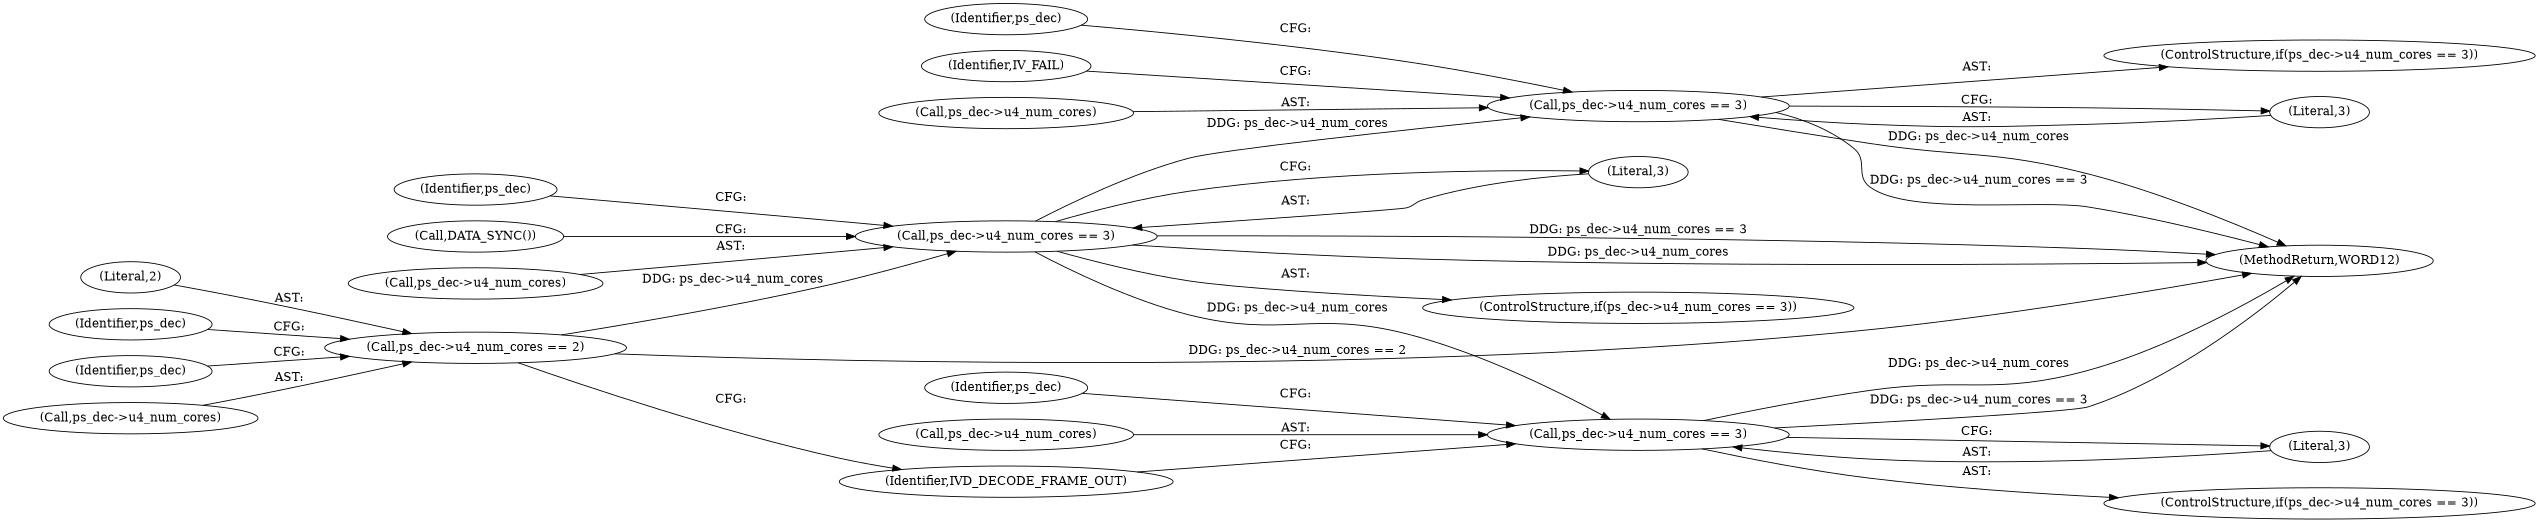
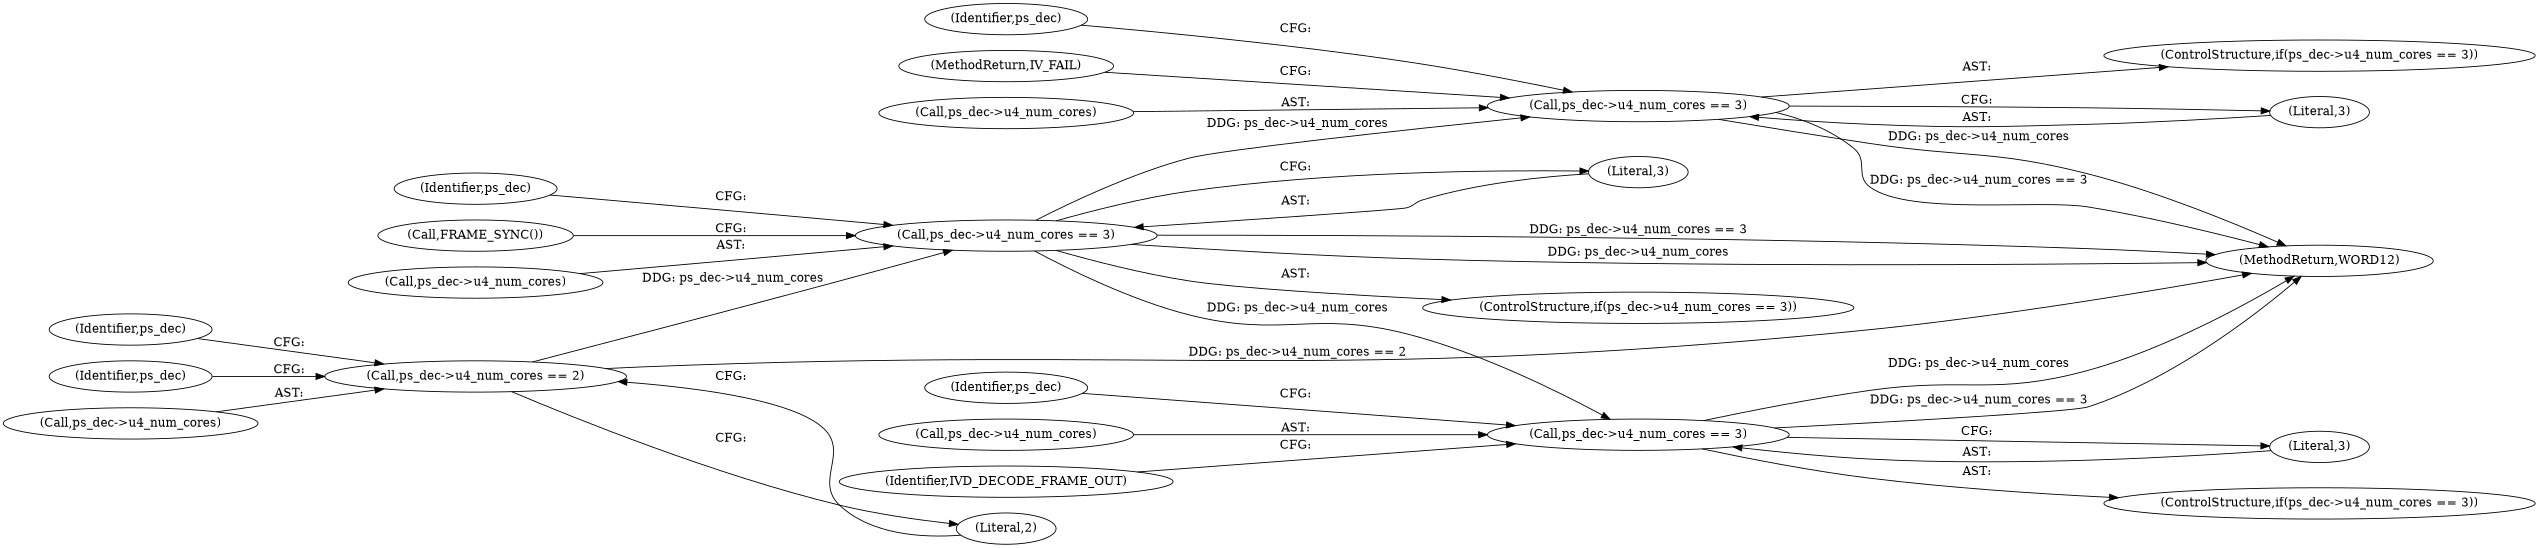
node "(Identifier,IV_FAIL)": label "(Identifier,IV_FAIL)" -> "(MethodReturn,IV_FAIL)"
node "(Call,DATA_SYNC())": label "(Call,DATA_SYNC())" -> "(Call,FRAME_SYNC())"
edge "(Literal,2)" -> "(Call,ps_dec->u4_num_cores == 2)": label "AST: " -> "CFG: "
edge "(Call,ps_dec->u4_num_cores == 2)" -> "(Identifier,IVD_DECODE_FRAME_OUT)": now "(Call,ps_dec->u4_num_cores == 2)" -> "(Literal,2)"
